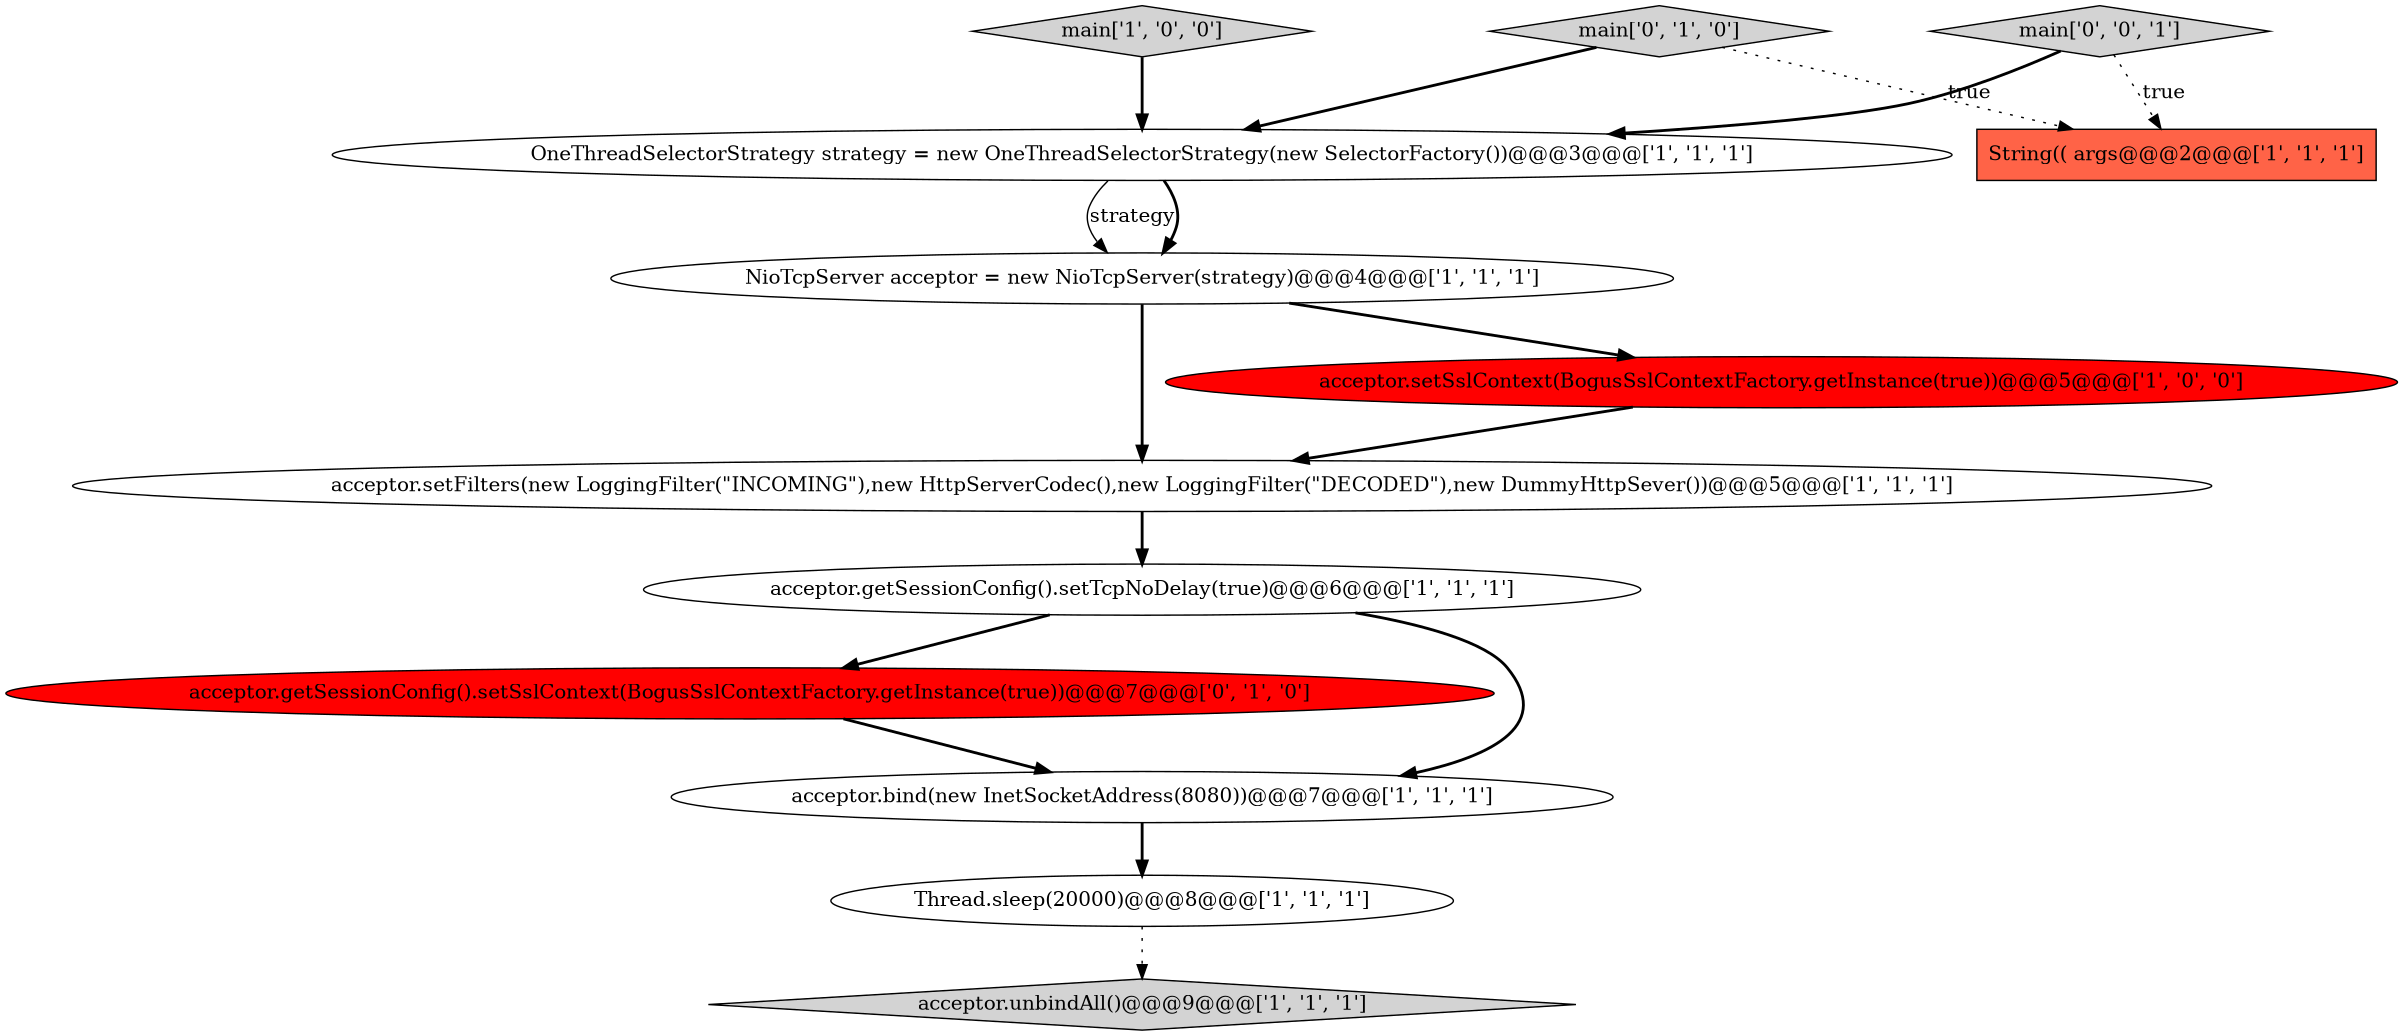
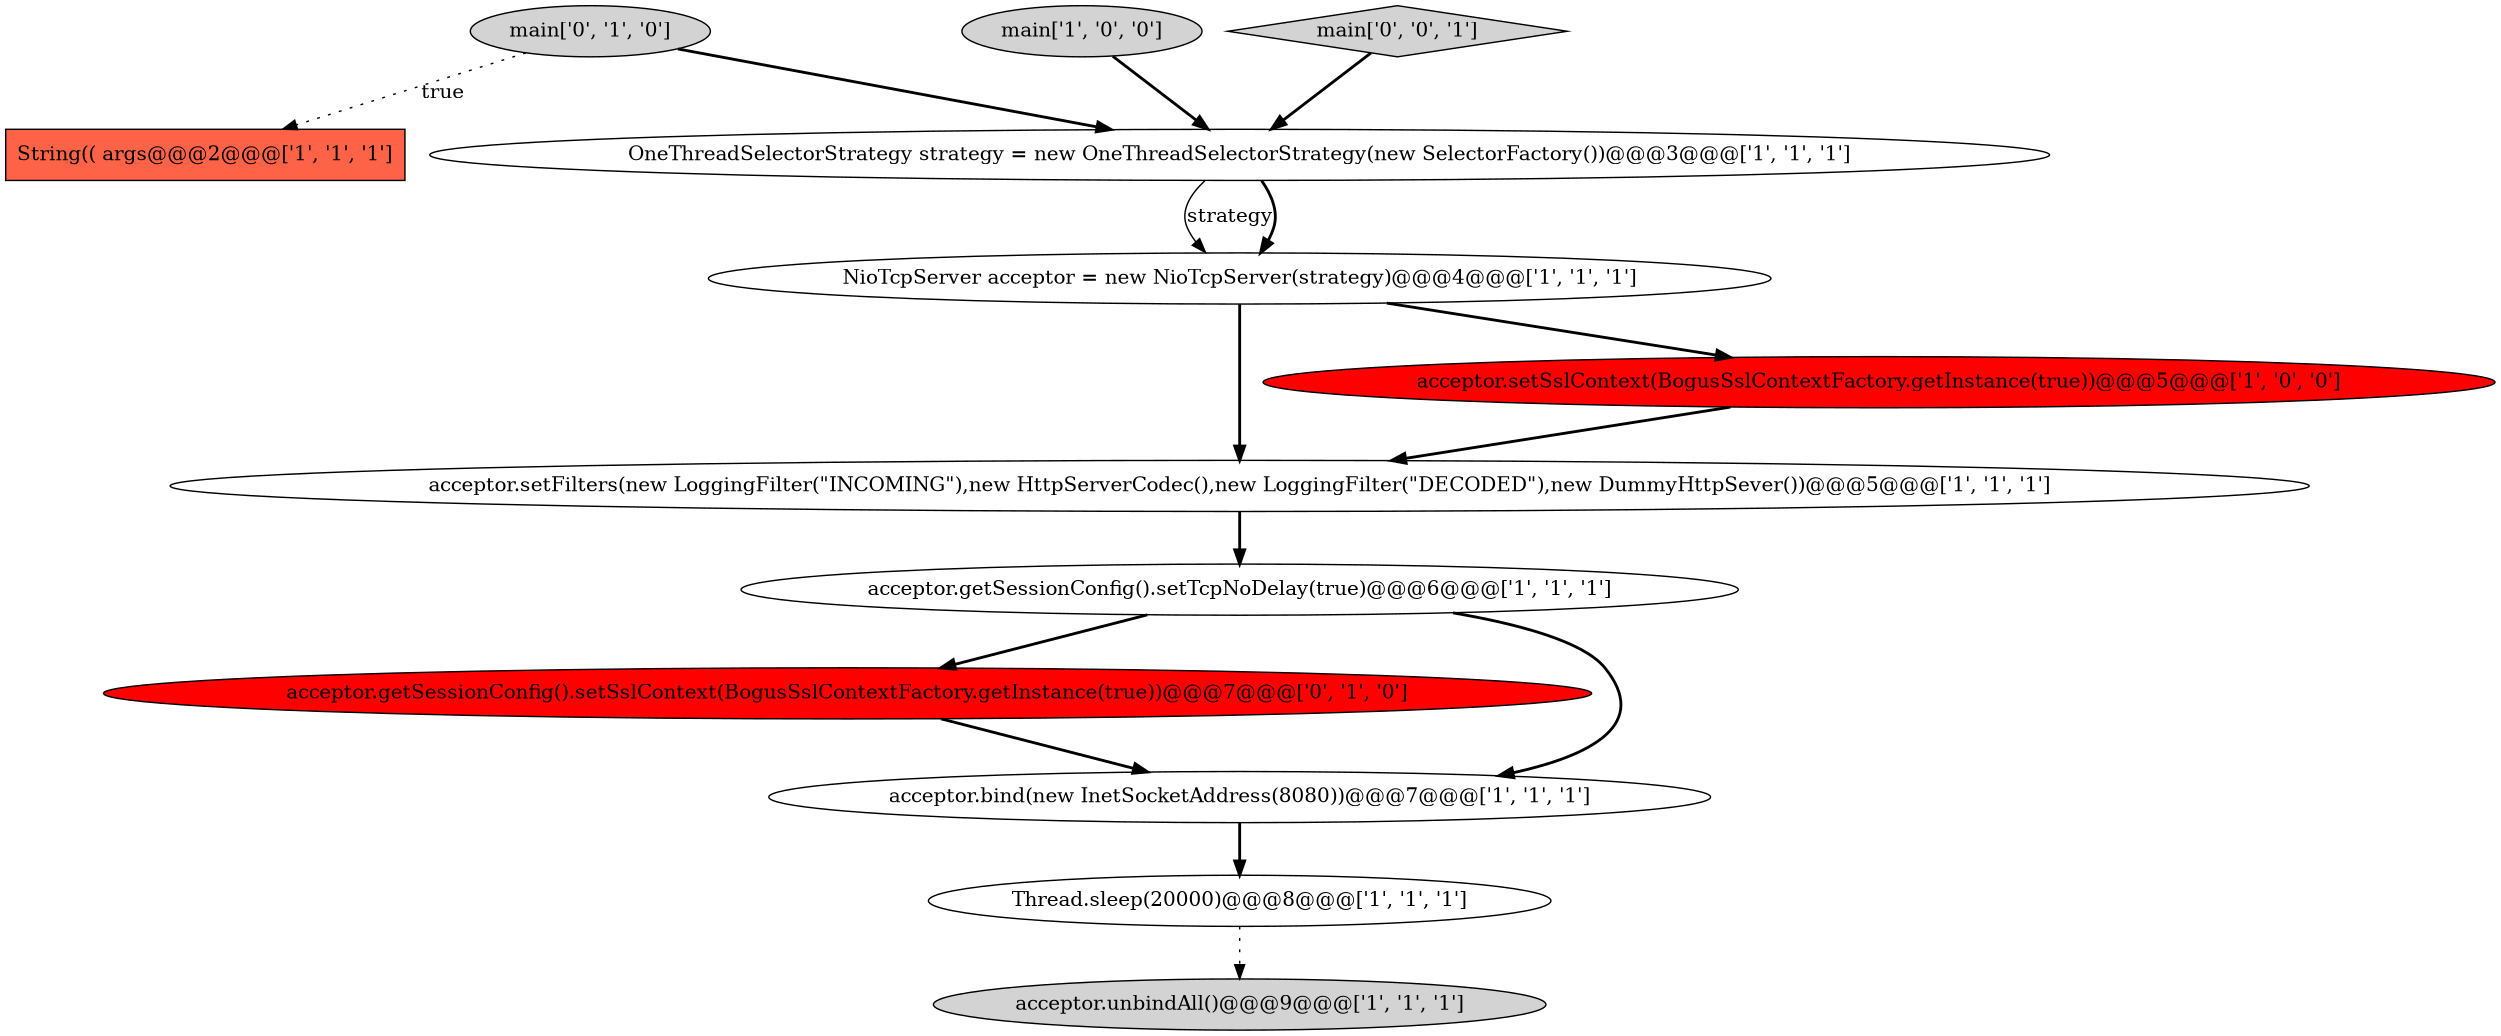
node "main['1', '0', '0']": shape diamond -> ellipse
node "main['0', '1', '0']": shape diamond -> ellipse
edge "main['0', '0', '1']" -> "String(( args@@@2@@@['1', '1', '1']": removed, label "true"
node "acceptor.unbindAll()@@@9@@@['1', '1', '1']": shape diamond -> ellipse
